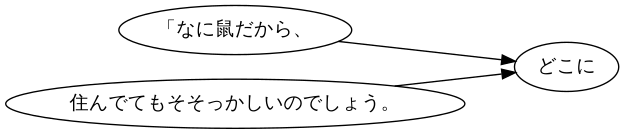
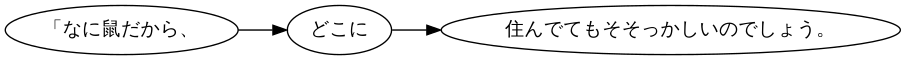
edge "住んでてもそそっかしいのでしょう。" -> "どこに": reversed
